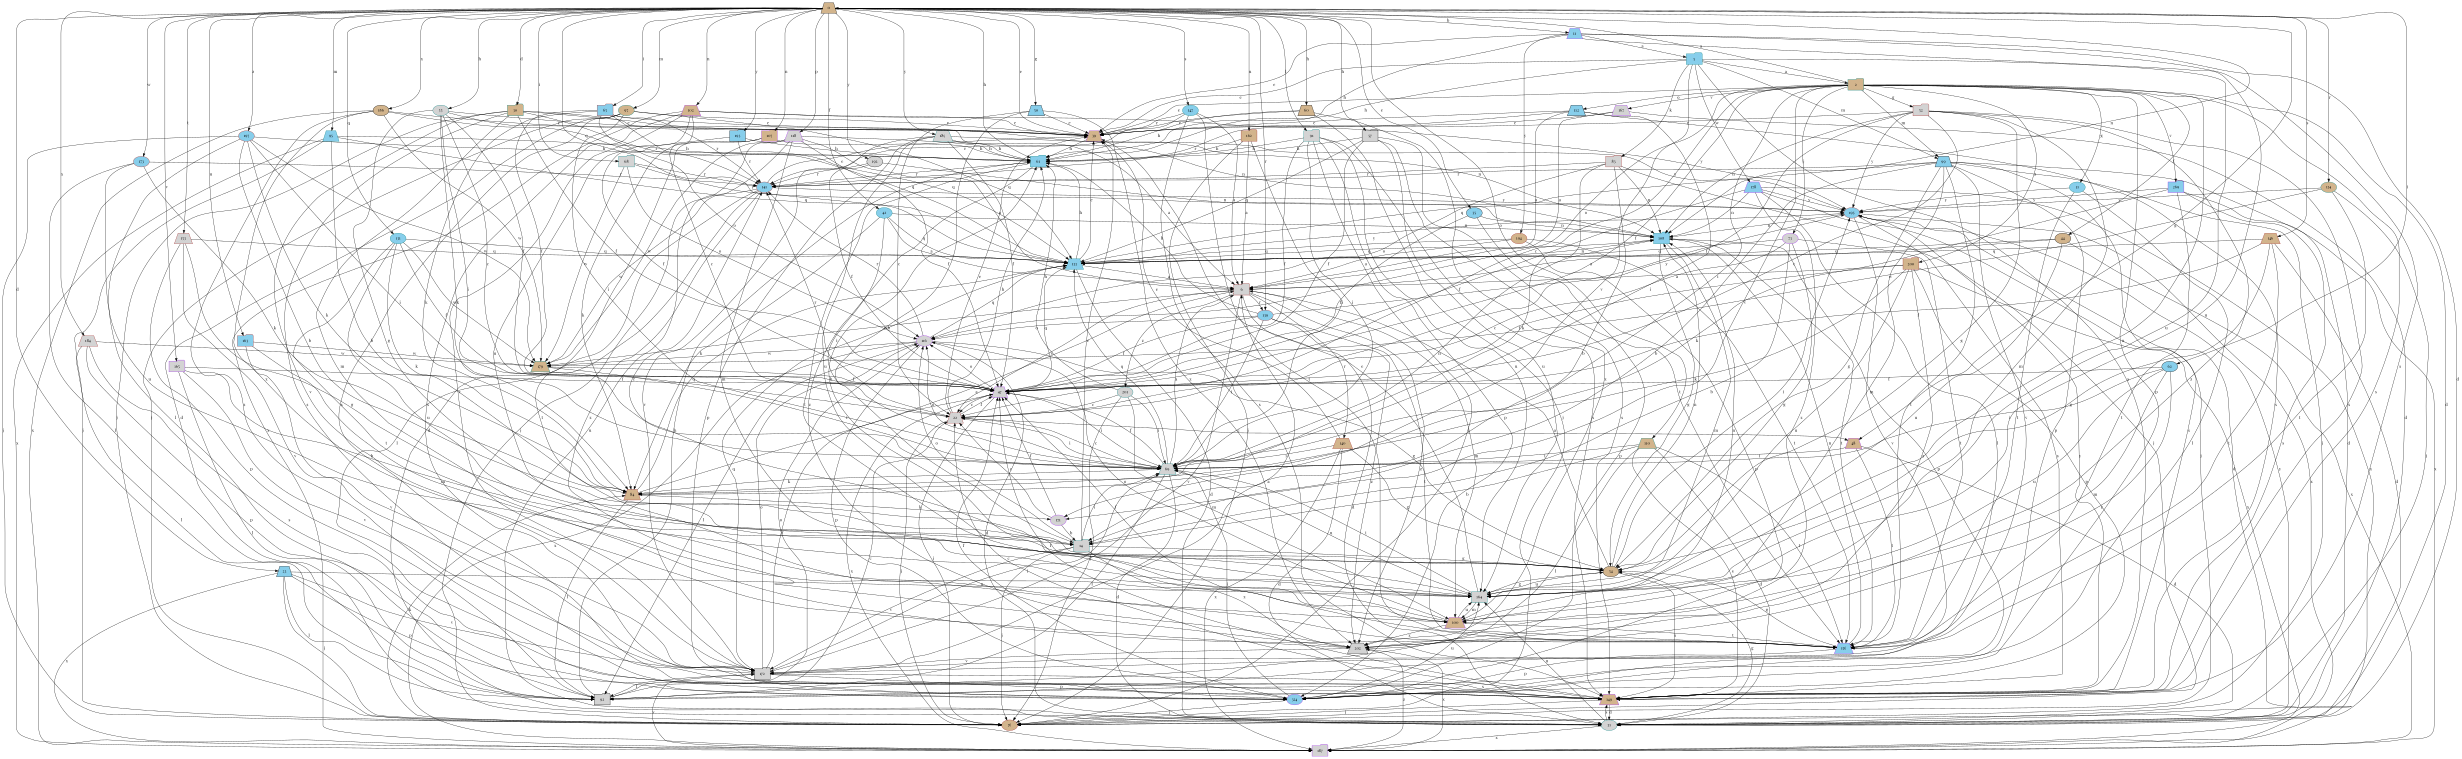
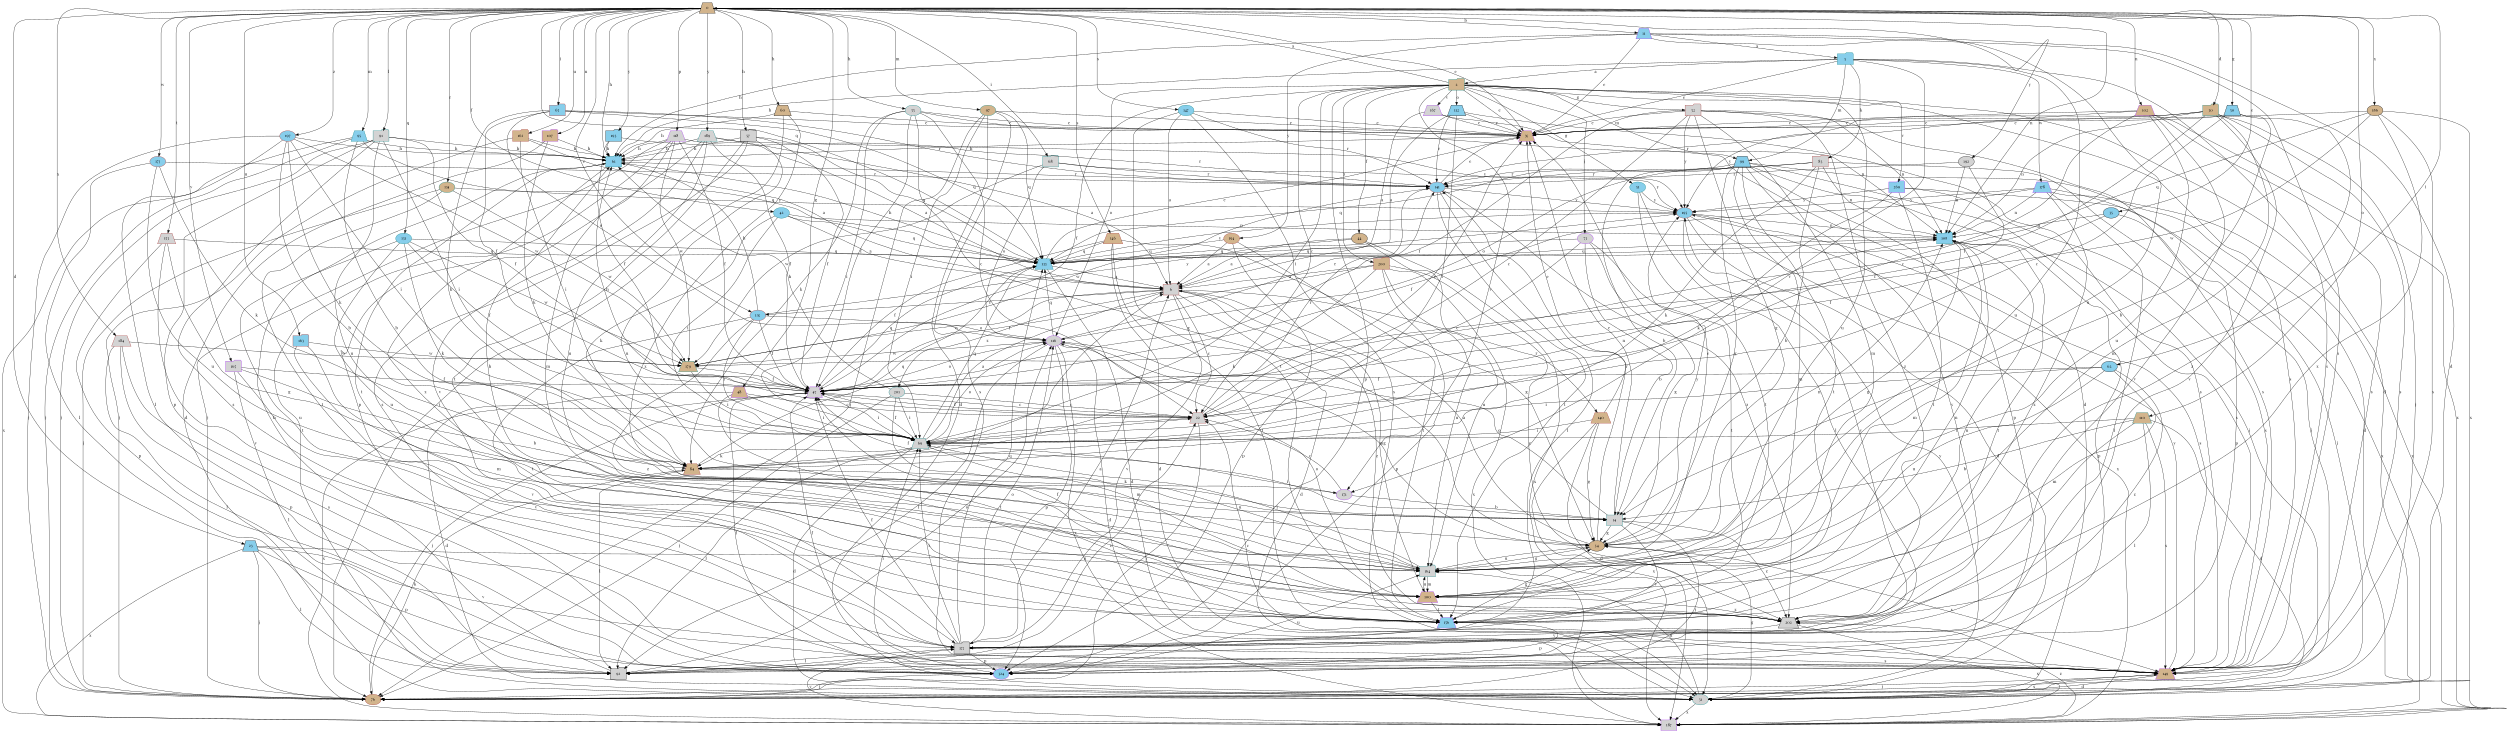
edge "54" -> "195": label "i" -> "y"
edge "22" -> "48": reversed
